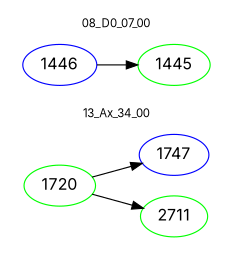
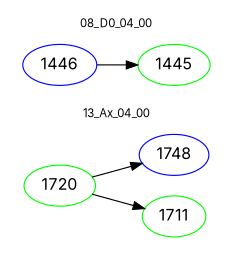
cluster "08_D0_07_00": label "08_D0_07_00" -> "08_D0_04_00"
cluster "13_Ax_34_00": label "13_Ax_34_00" -> "13_Ax_04_00"
node "1747": label "1747" -> "1748"
node "2711": label "2711" -> "1711"
